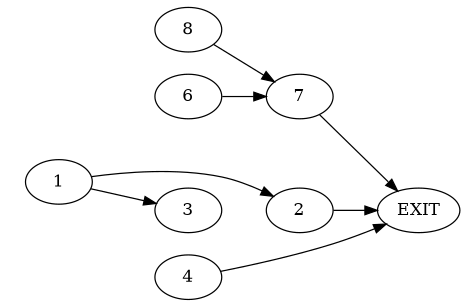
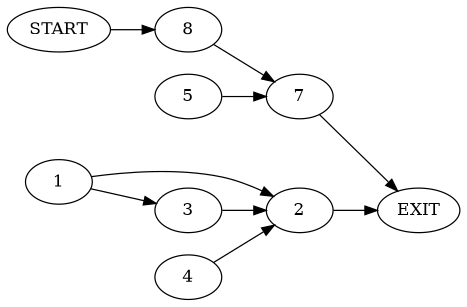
node "START": added
node "6": label "6" -> "5"
edge "3" -> "2": added
edge "4" -> "EXIT": now "4" -> "2"
